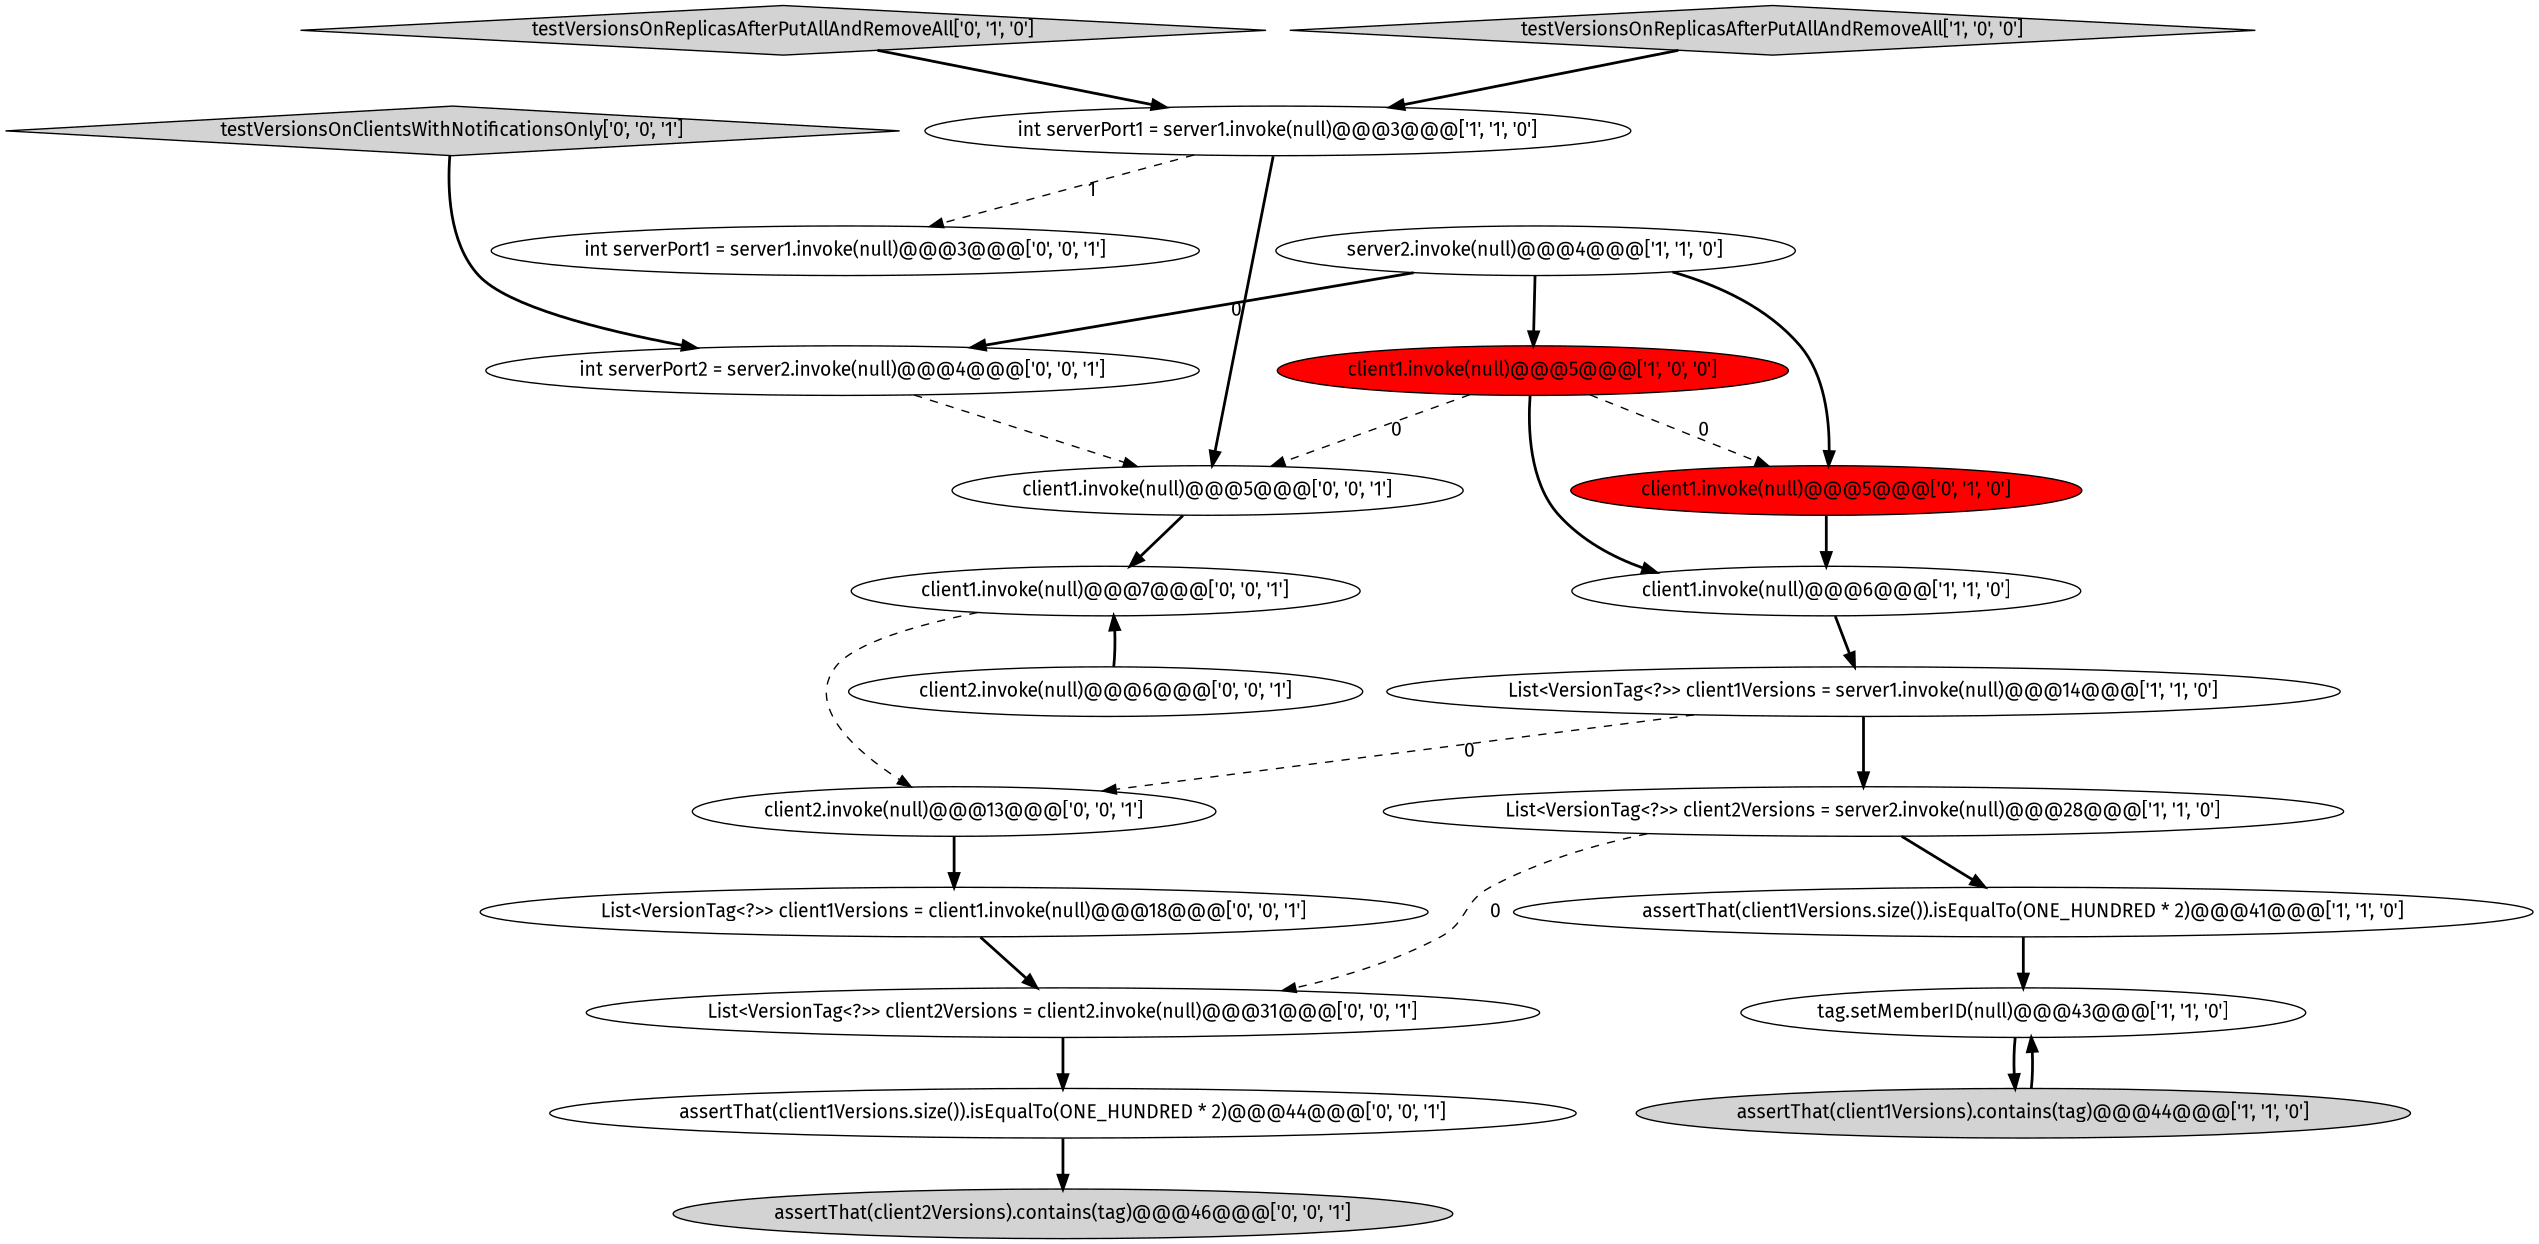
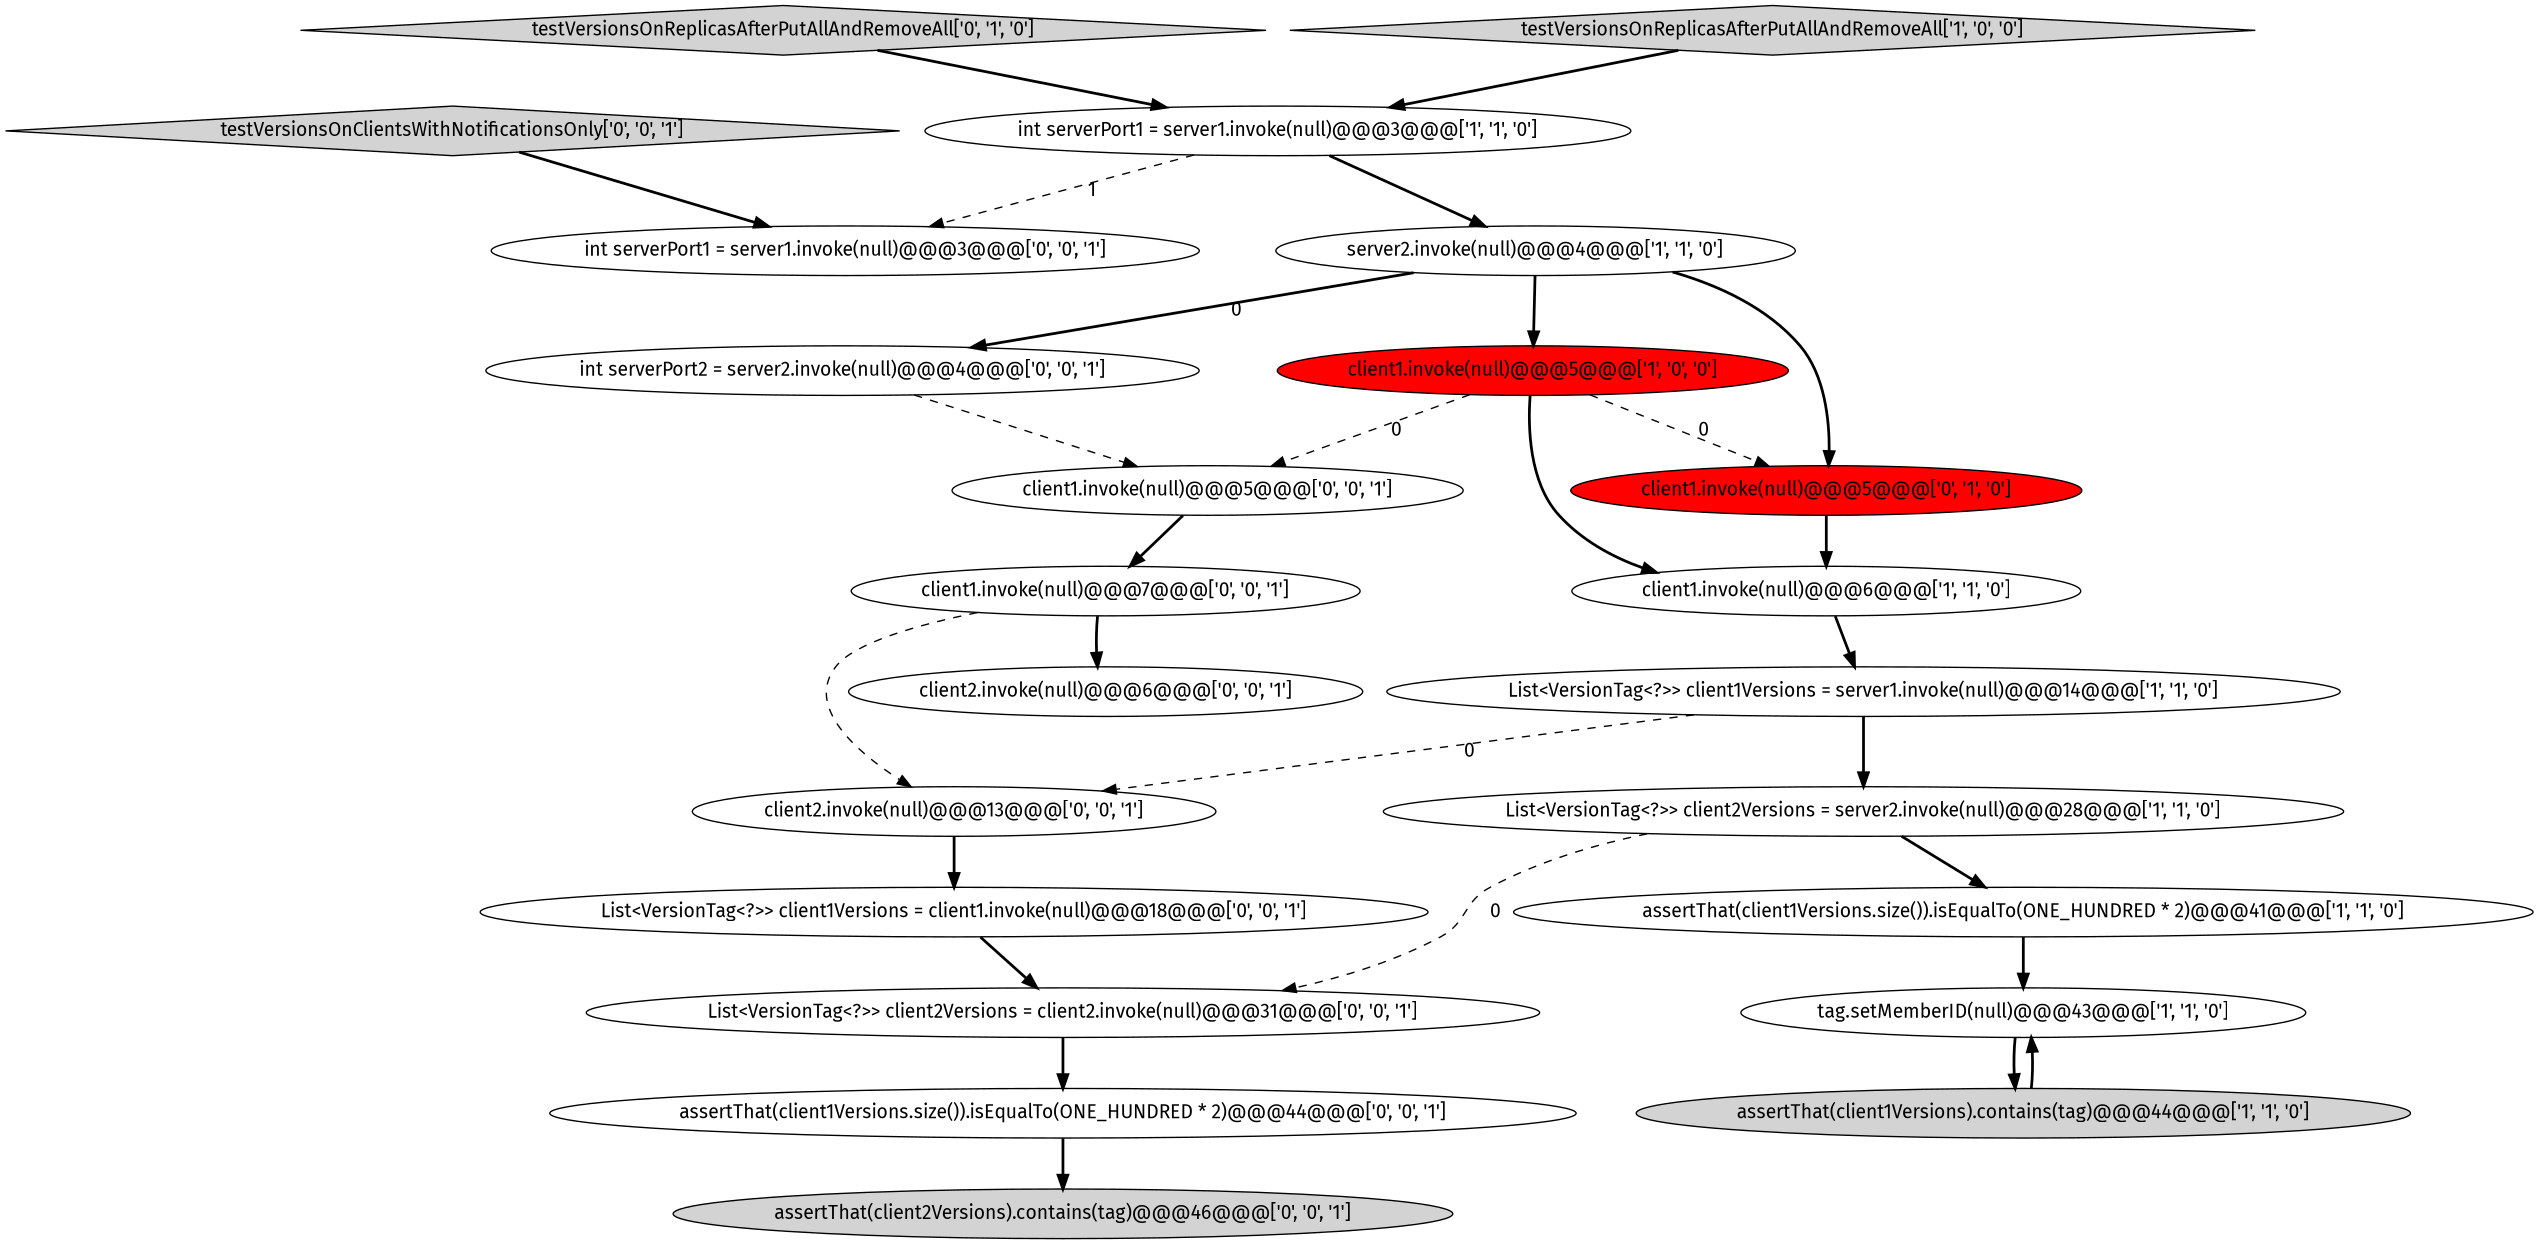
edge "testVersionsOnClientsWithNotificationsOnly['0', '0', '1']" -> "int serverPort2 = server2.invoke(null)@@@4@@@['0', '0', '1']": now "testVersionsOnClientsWithNotificationsOnly['0', '0', '1']" -> "int serverPort1 = server1.invoke(null)@@@3@@@['0', '0', '1']"
edge "int serverPort1 = server1.invoke(null)@@@3@@@['1', '1', '0']" -> "client1.invoke(null)@@@5@@@['0', '0', '1']": now "int serverPort1 = server1.invoke(null)@@@3@@@['1', '1', '0']" -> "server2.invoke(null)@@@4@@@['1', '1', '0']"
edge "client2.invoke(null)@@@6@@@['0', '0', '1']" -> "client1.invoke(null)@@@7@@@['0', '0', '1']": reversed
